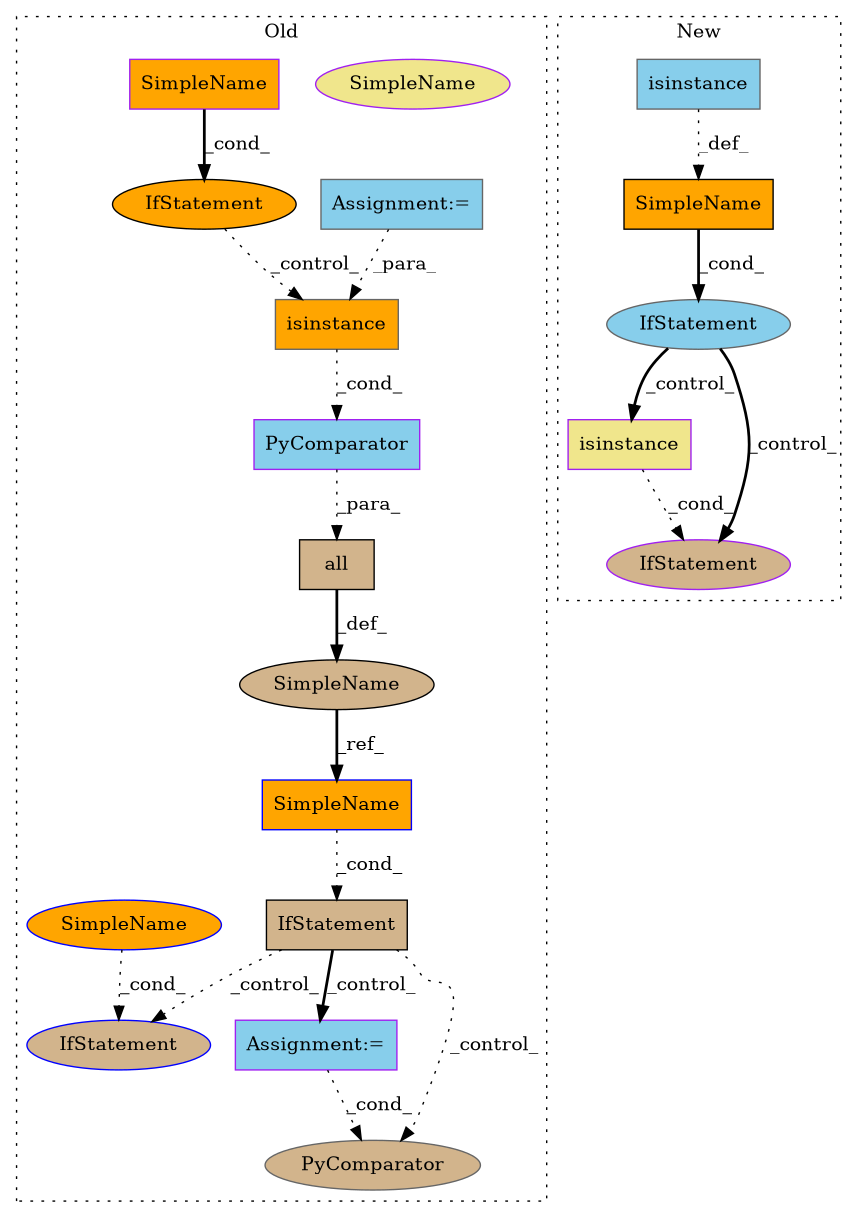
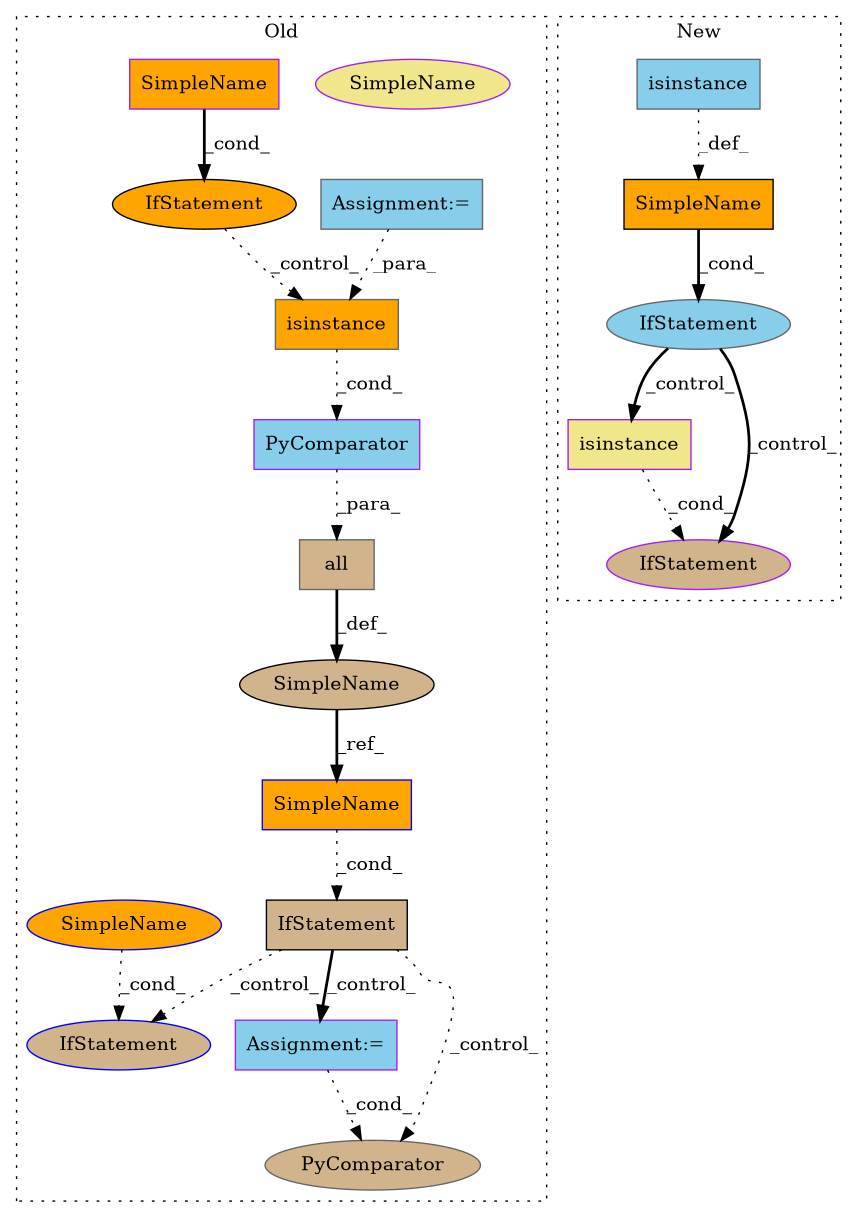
node "all": color black -> gray40
